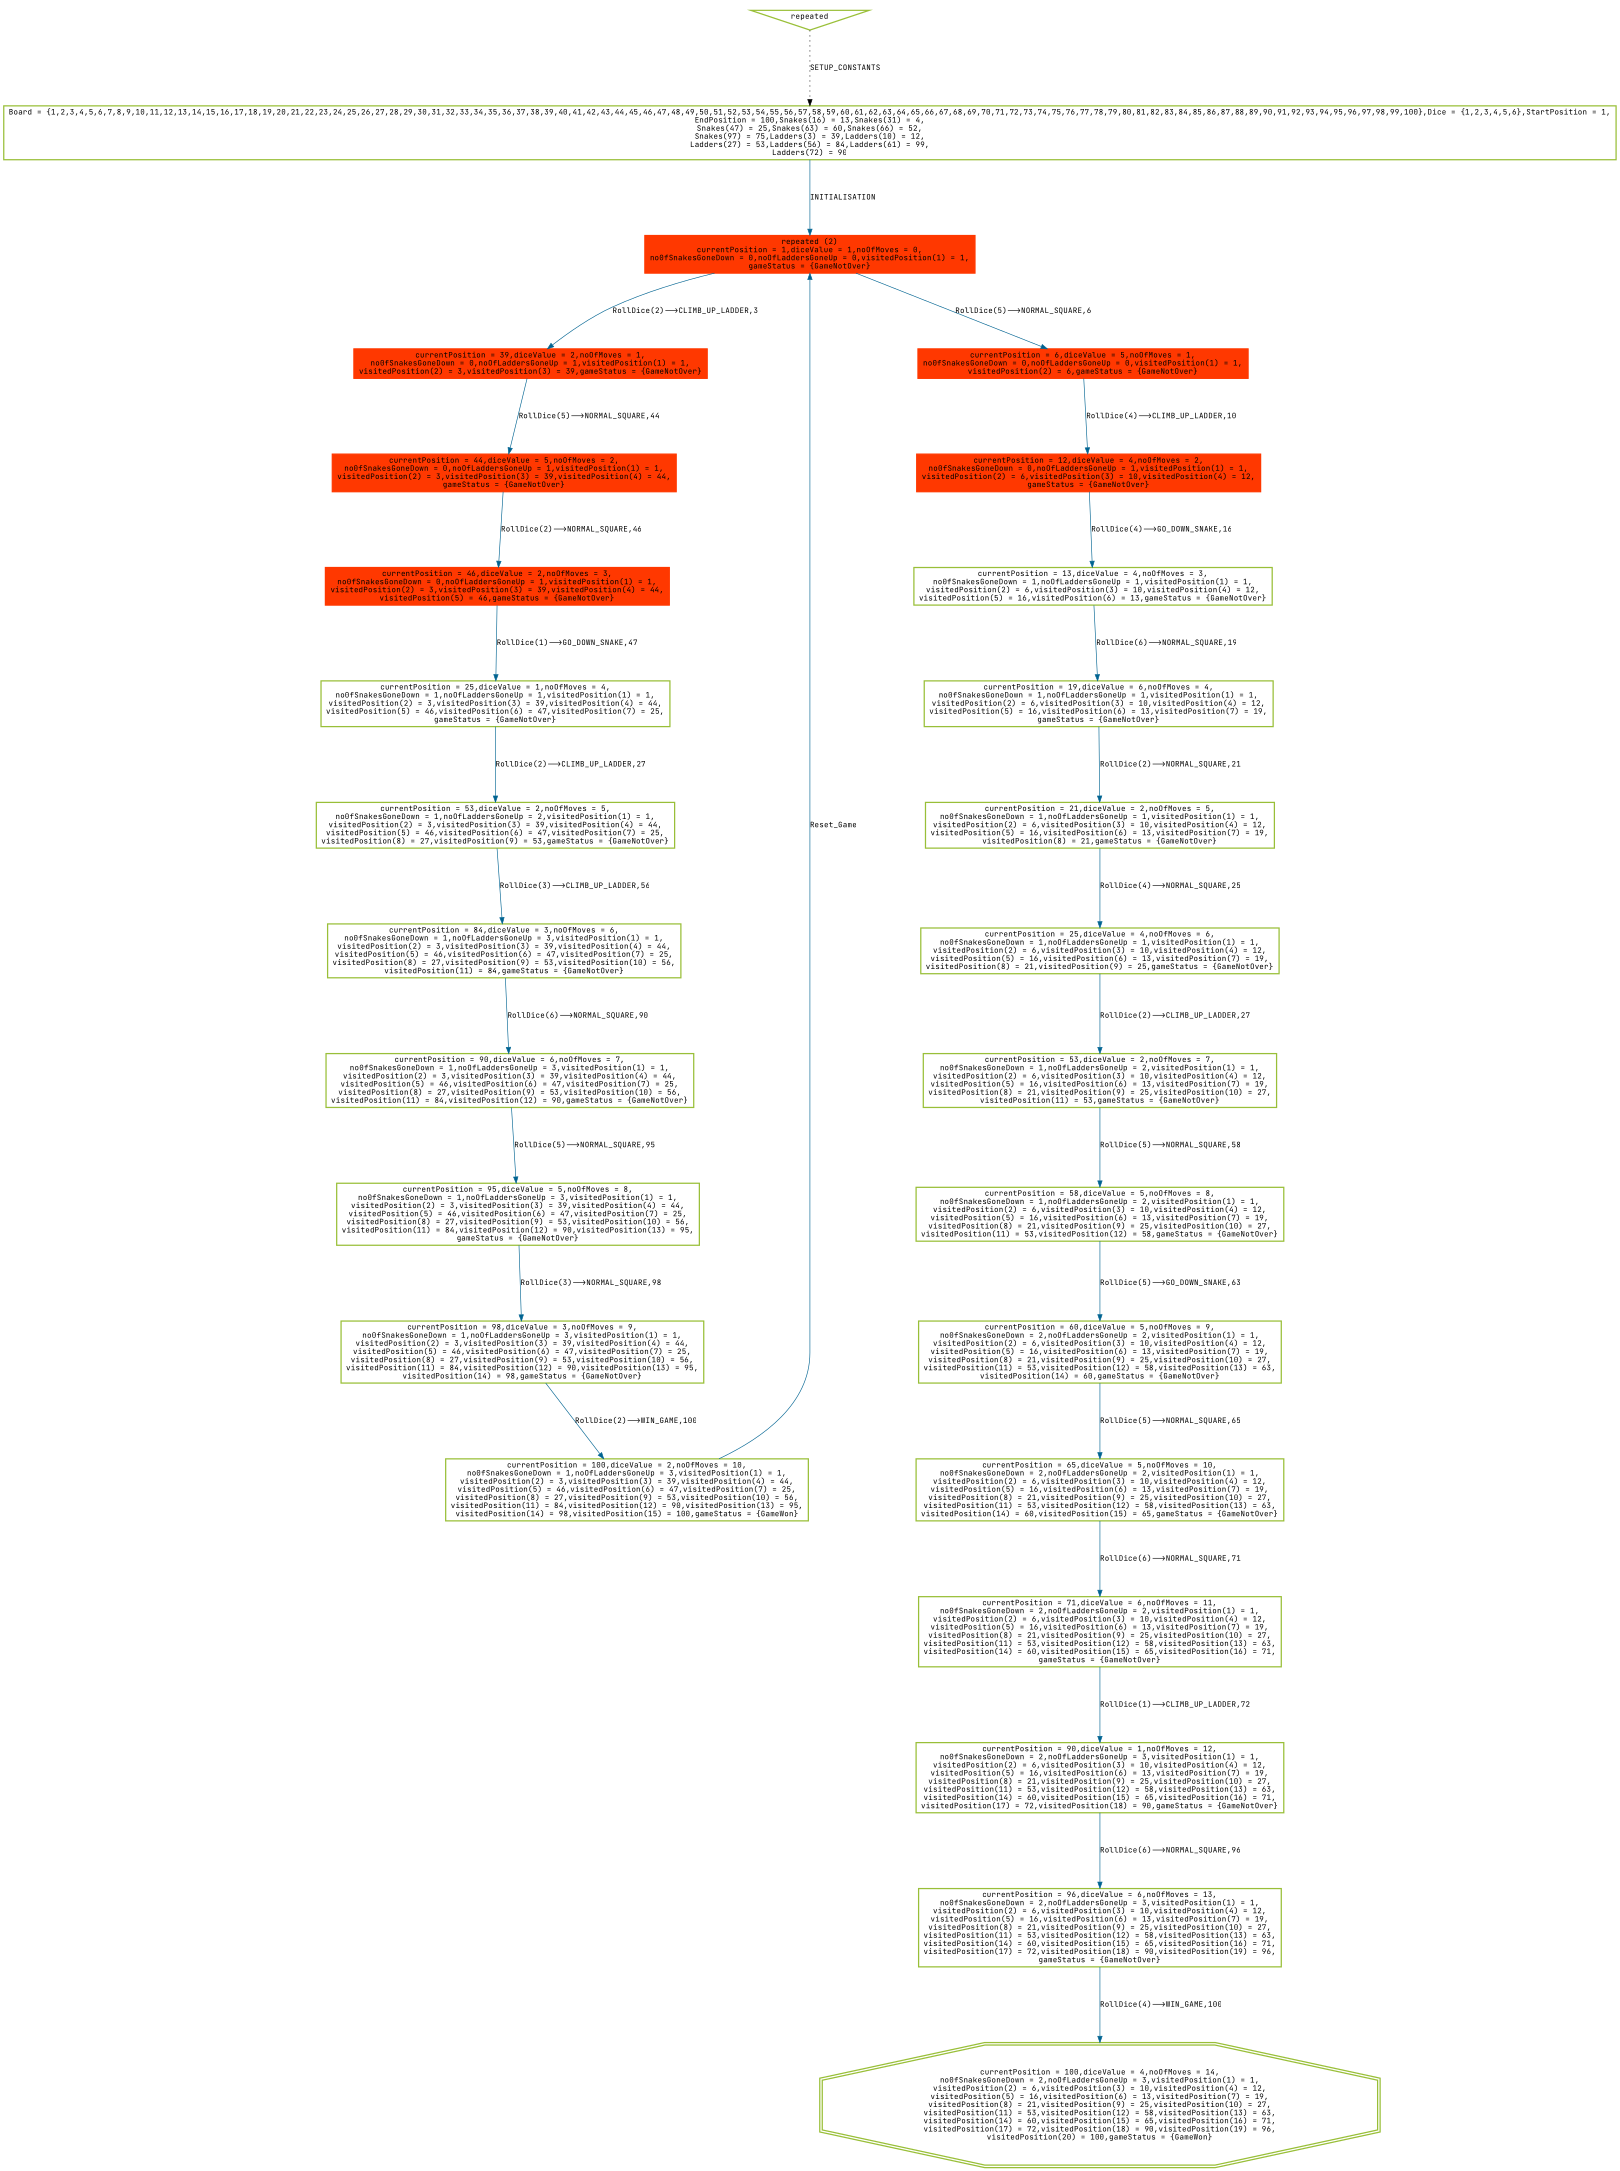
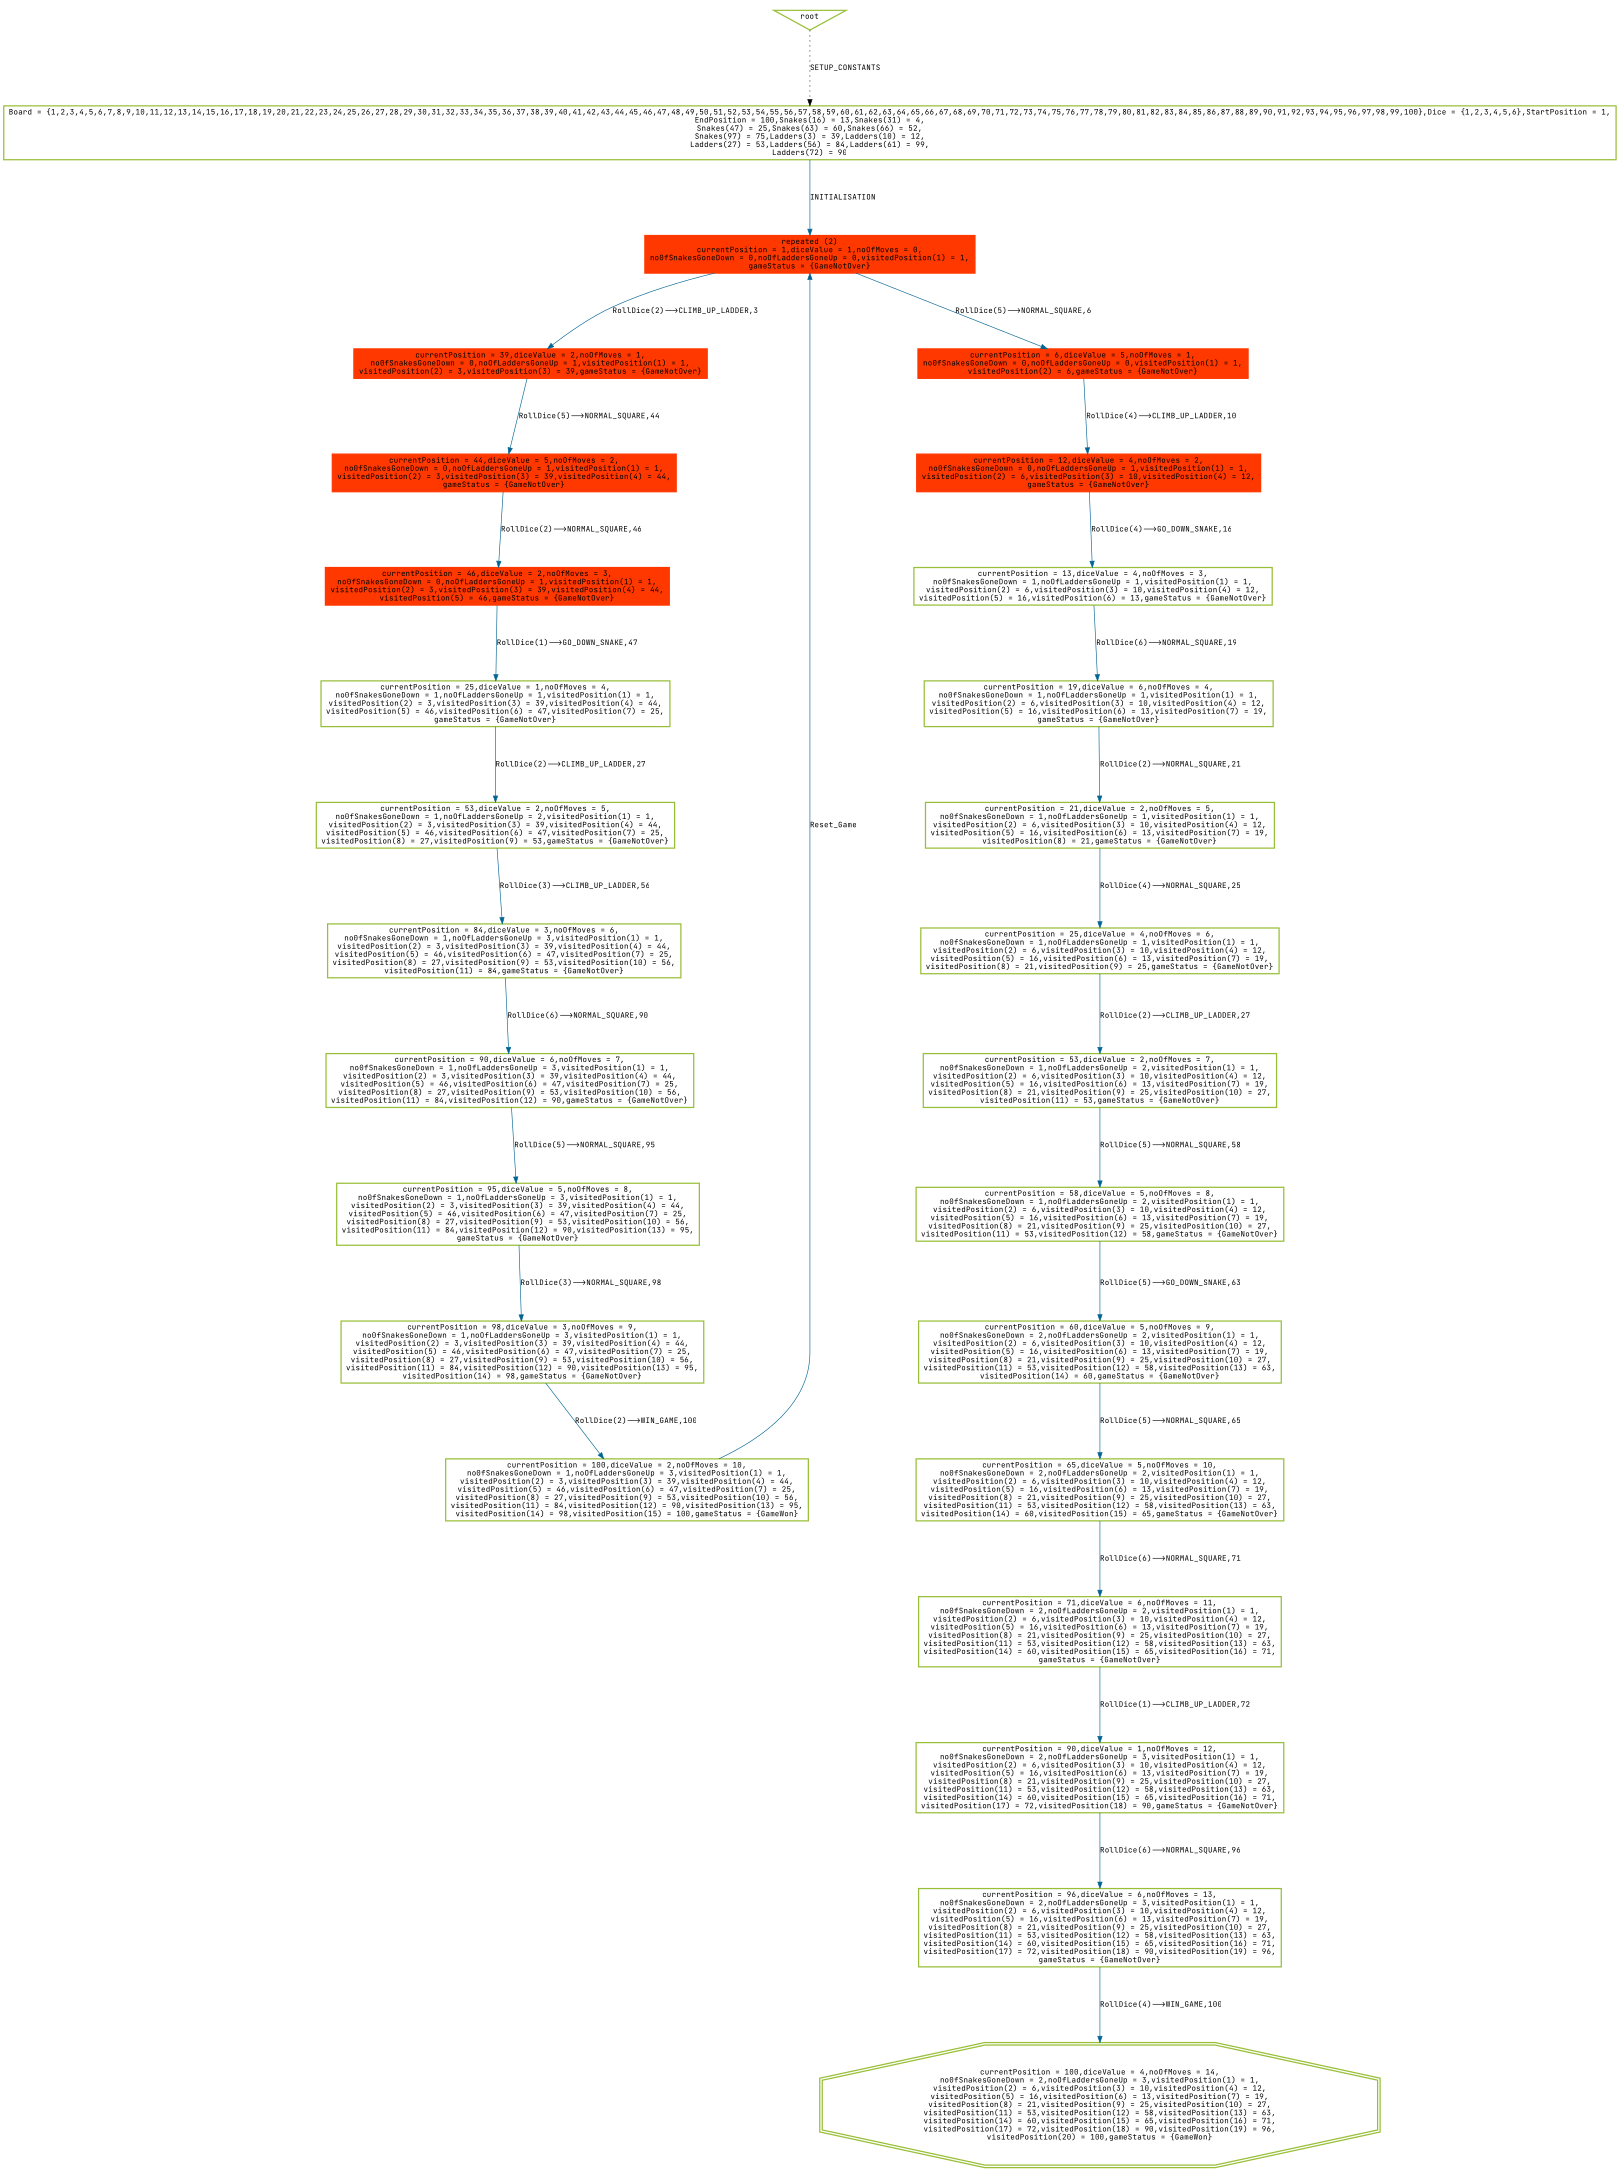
node "repeated": label "repeated" -> "root"
